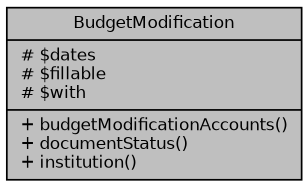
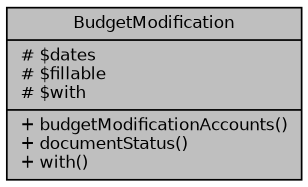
node "BudgetModification": text "+ institution()" -> "+ with()"
